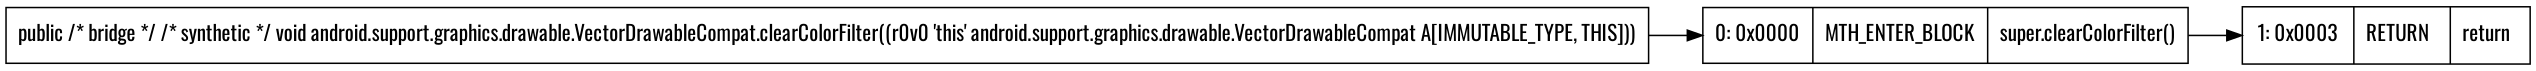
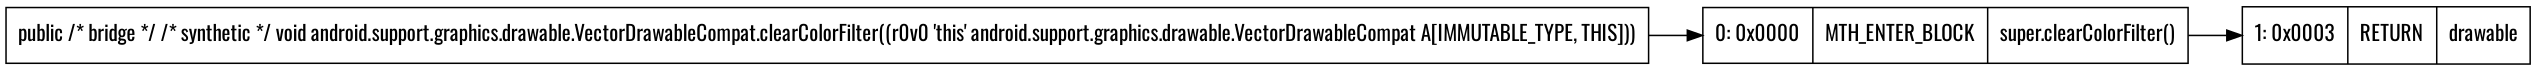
node "1: 0x0003": text "return" -> "drawable"
